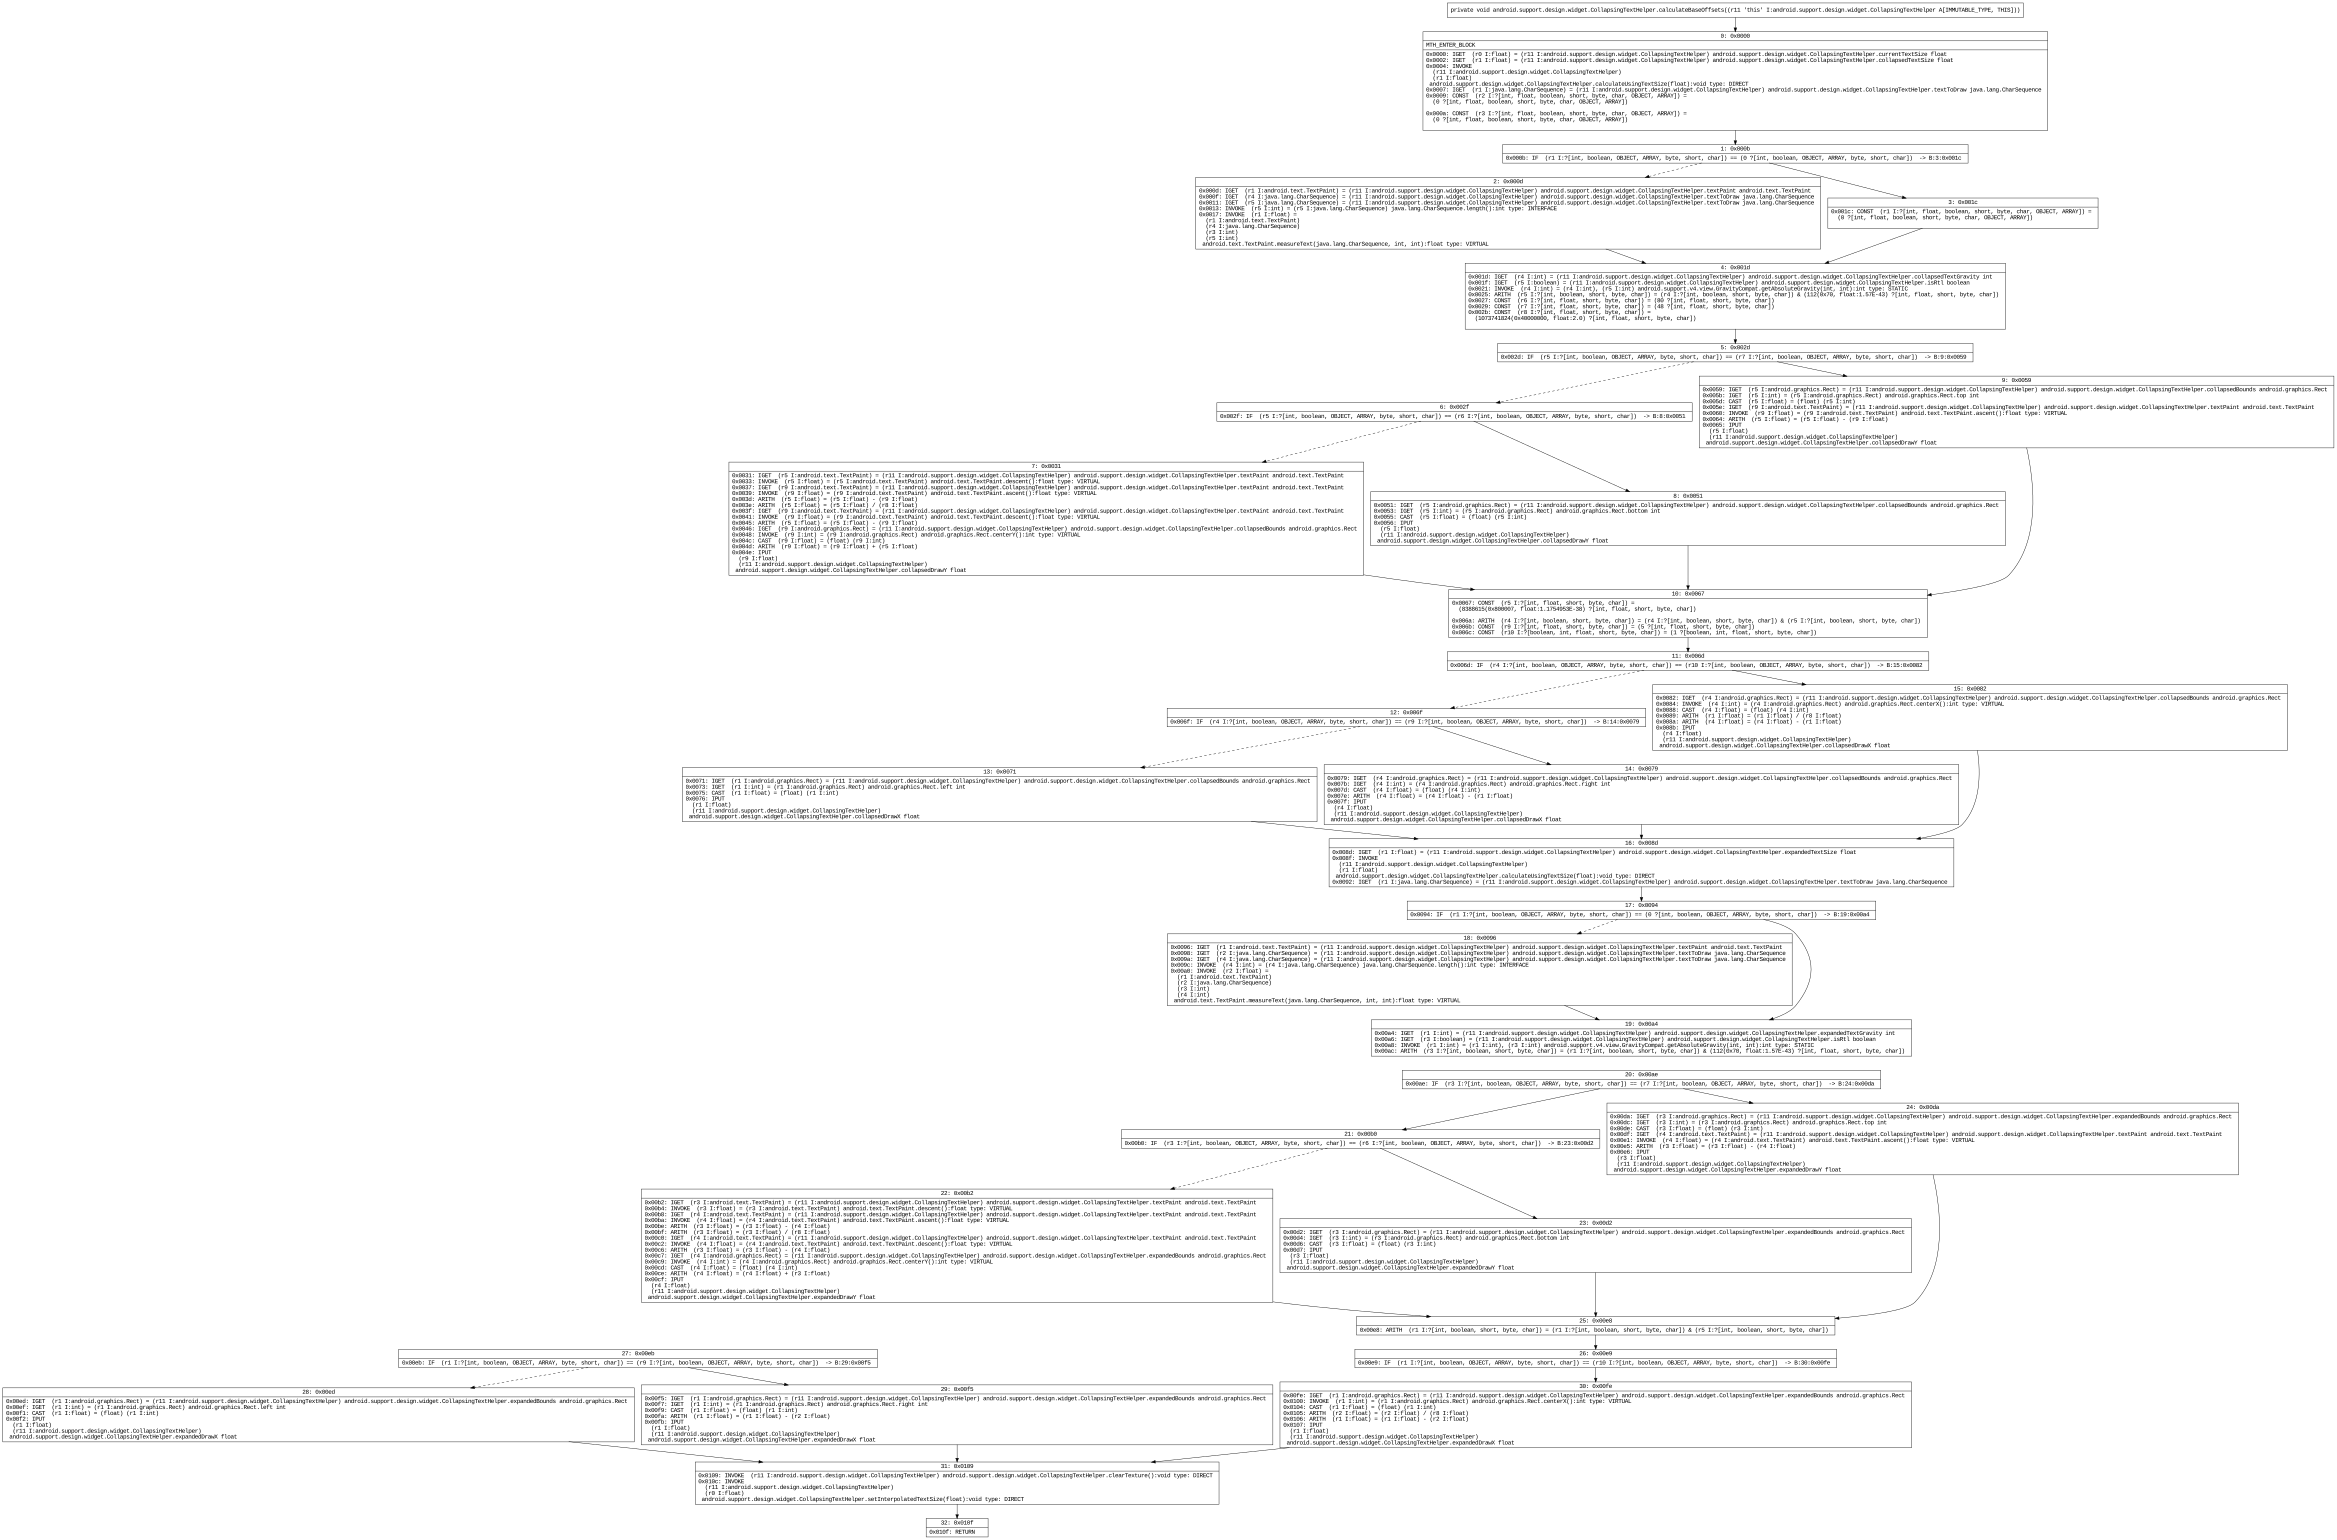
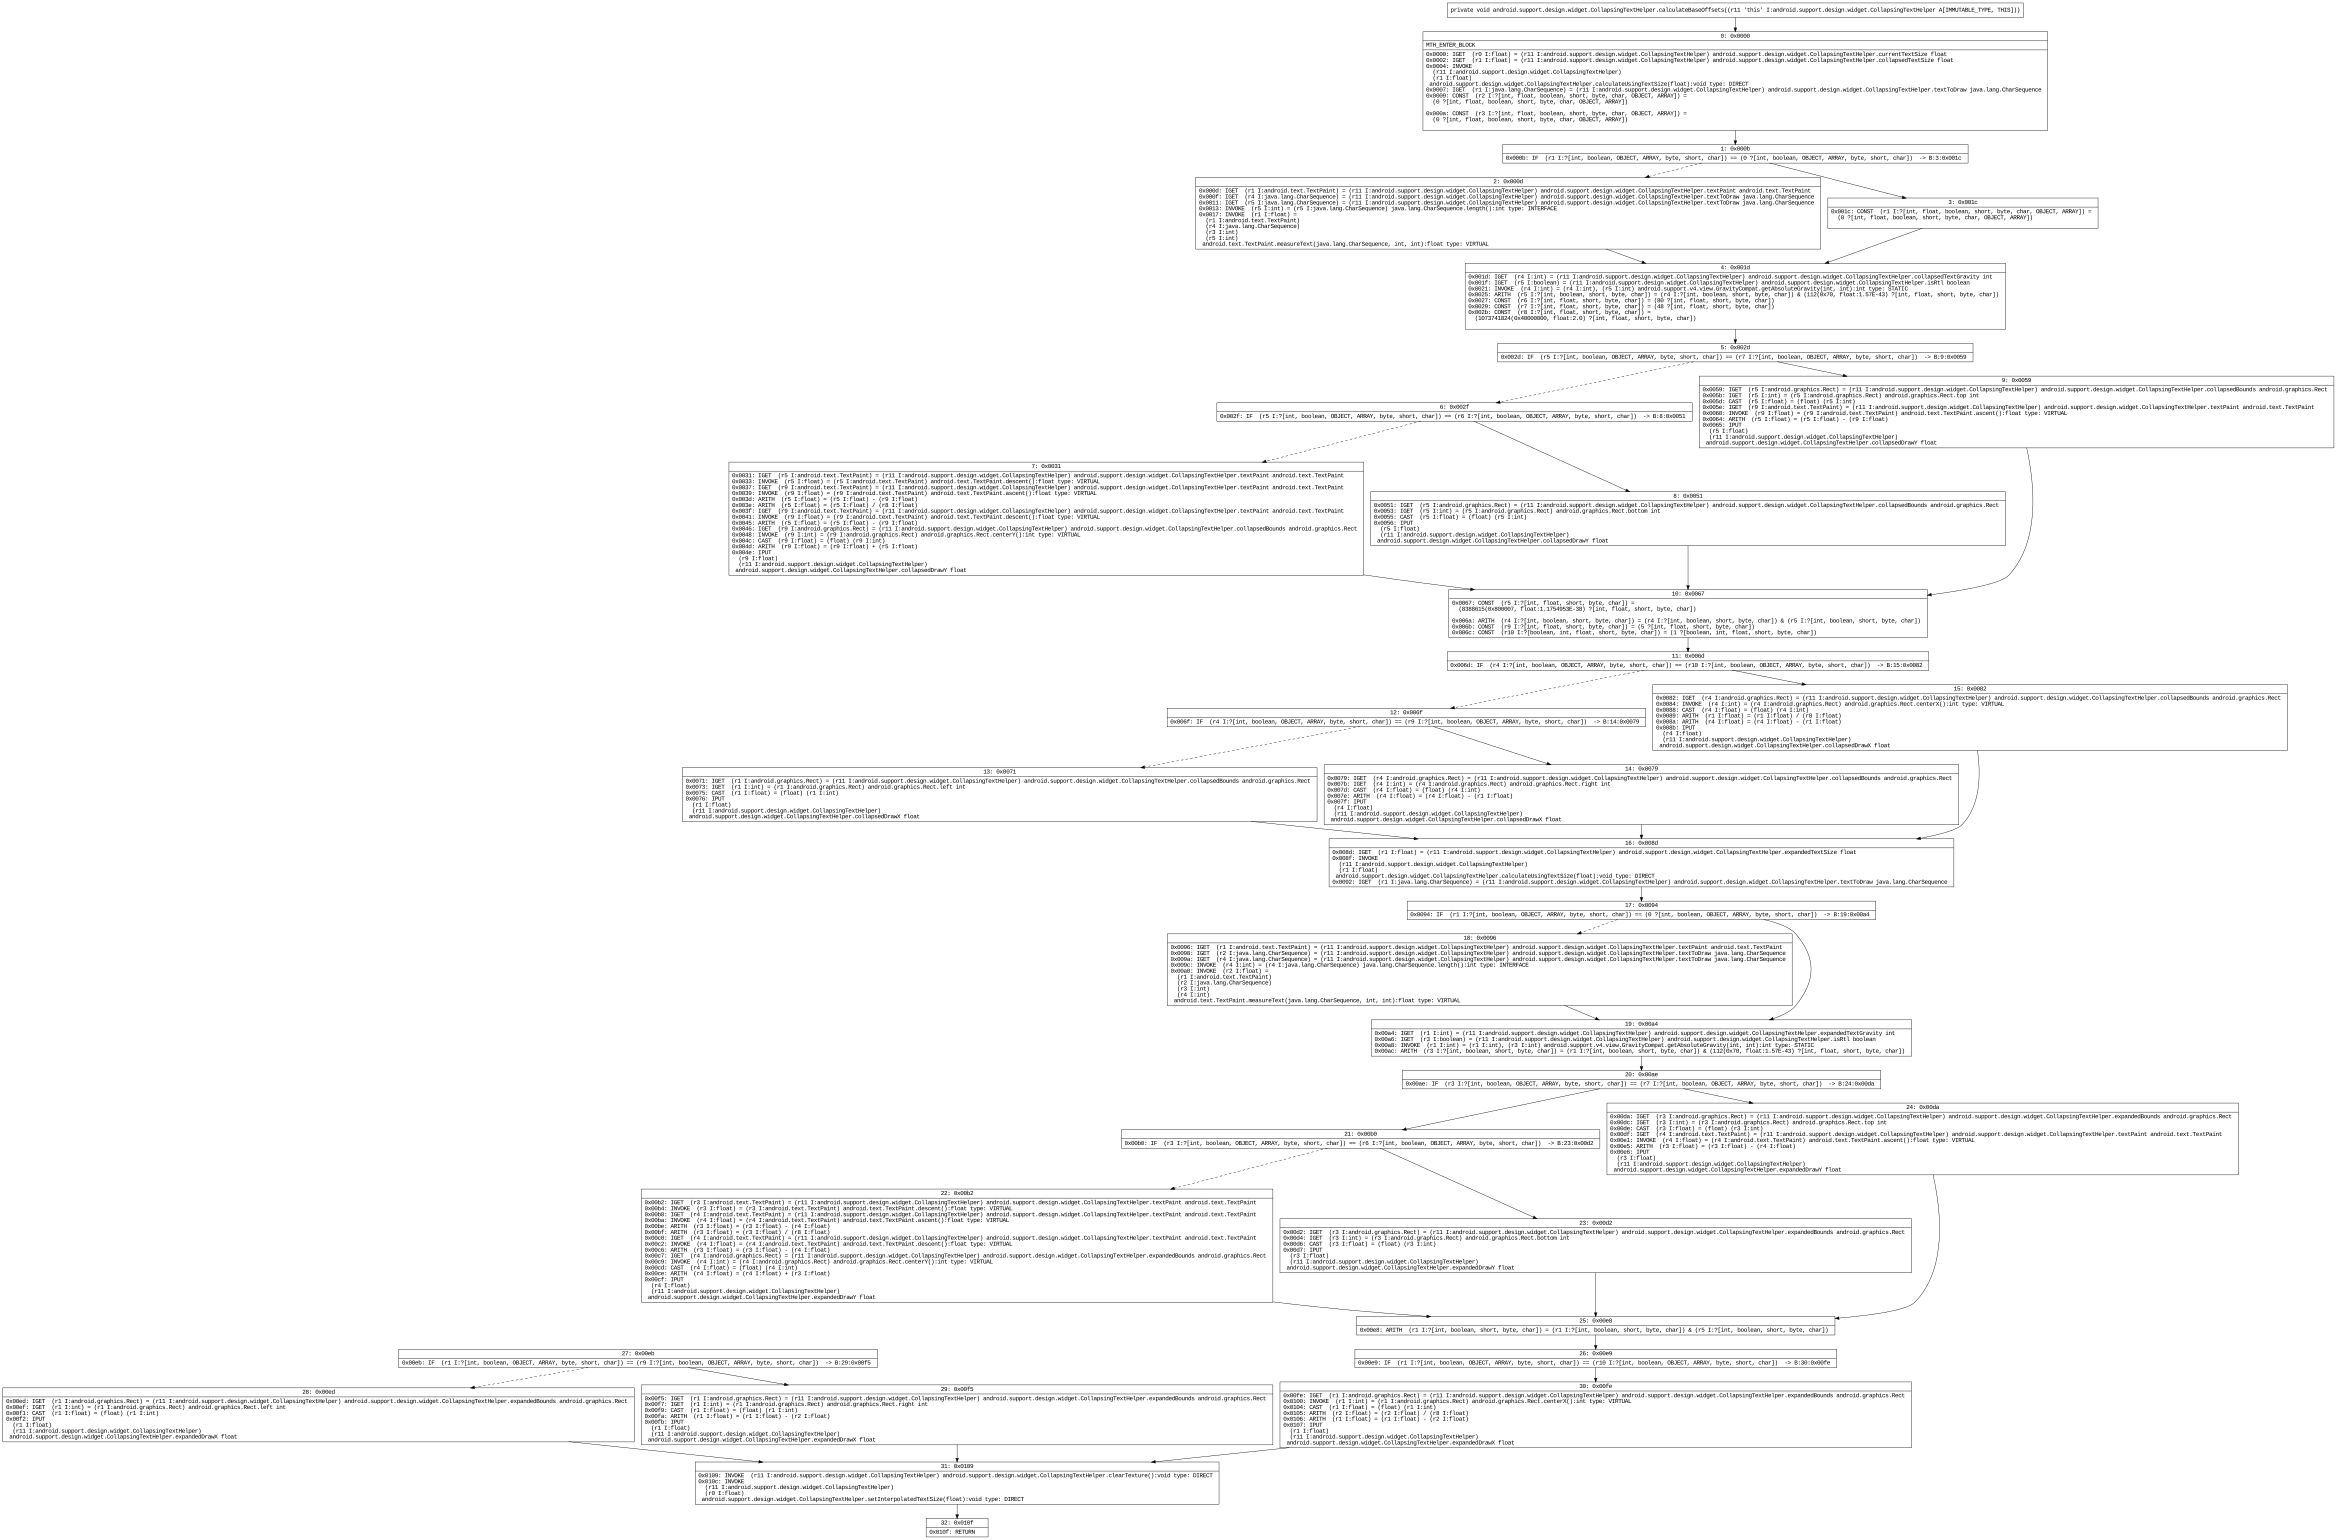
edge "19: 0x00a4" -> "20: 0x00ae": added
